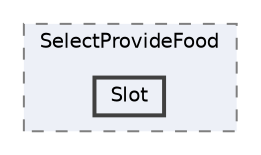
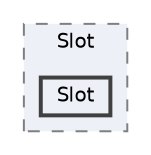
cluster "SelectProvideFood": label "SelectProvideFood" -> "Slot"
